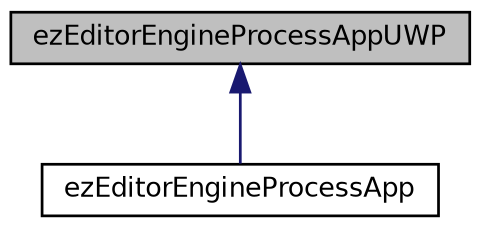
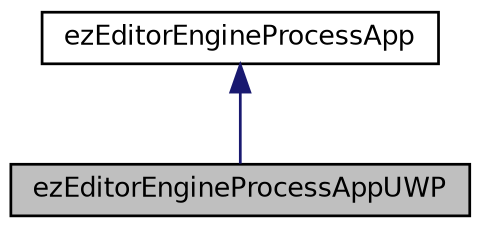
edge "ezEditorEngineProcessApp" -> "ezEditorEngineProcessAppUWP": reversed
